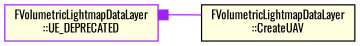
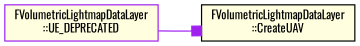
edge "FVolumetricLightmapDataLayer ::CreateUAV" -> "FVolumetricLightmapDataLayer ::UE_DEPRECATED": reversed
